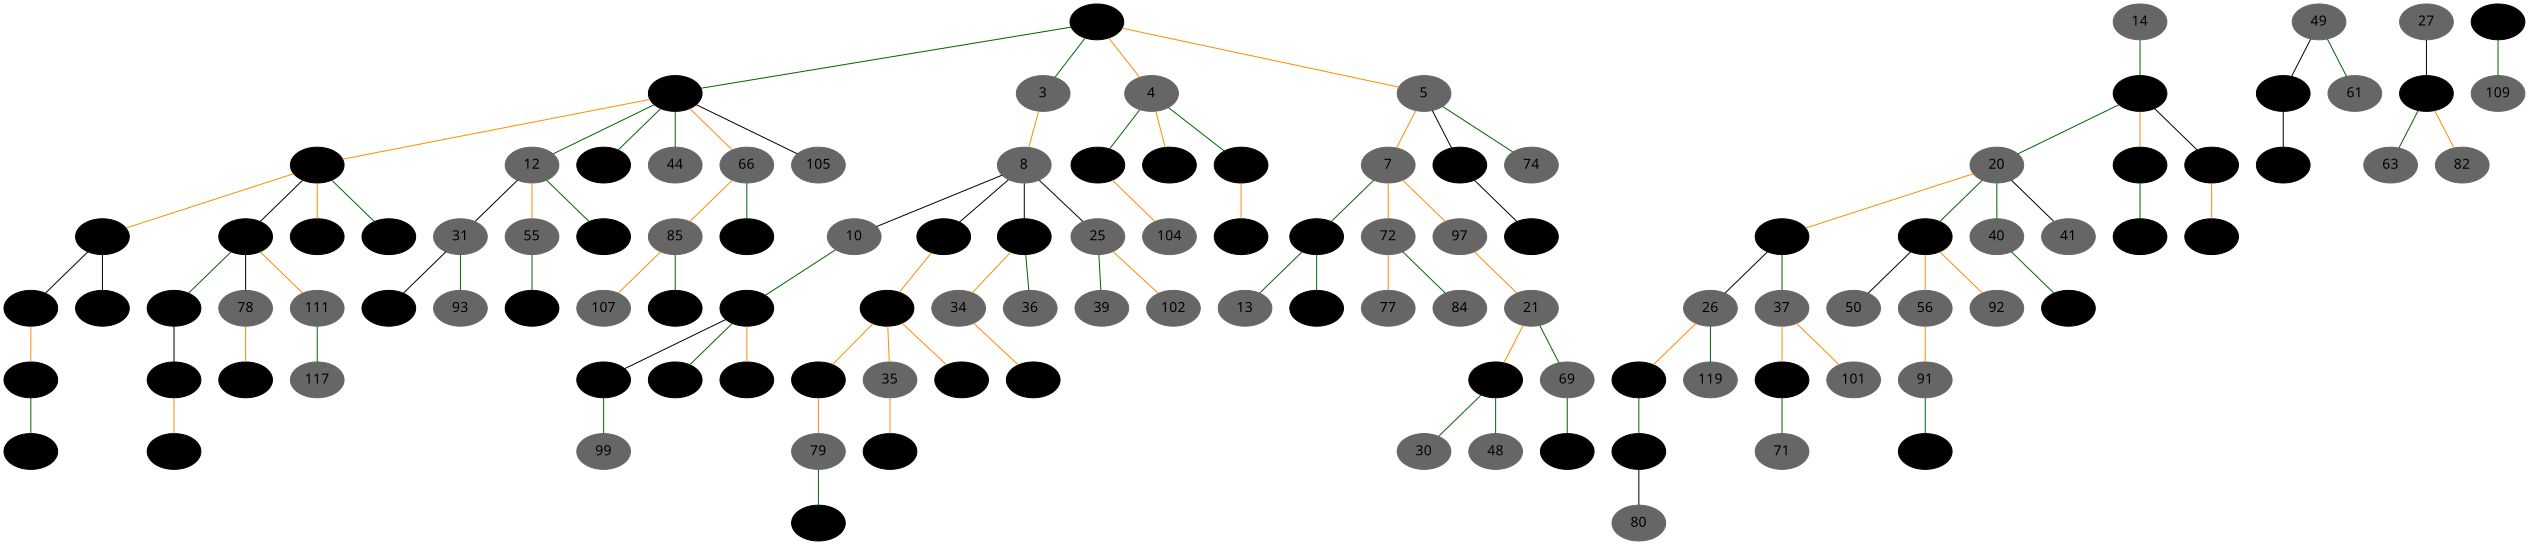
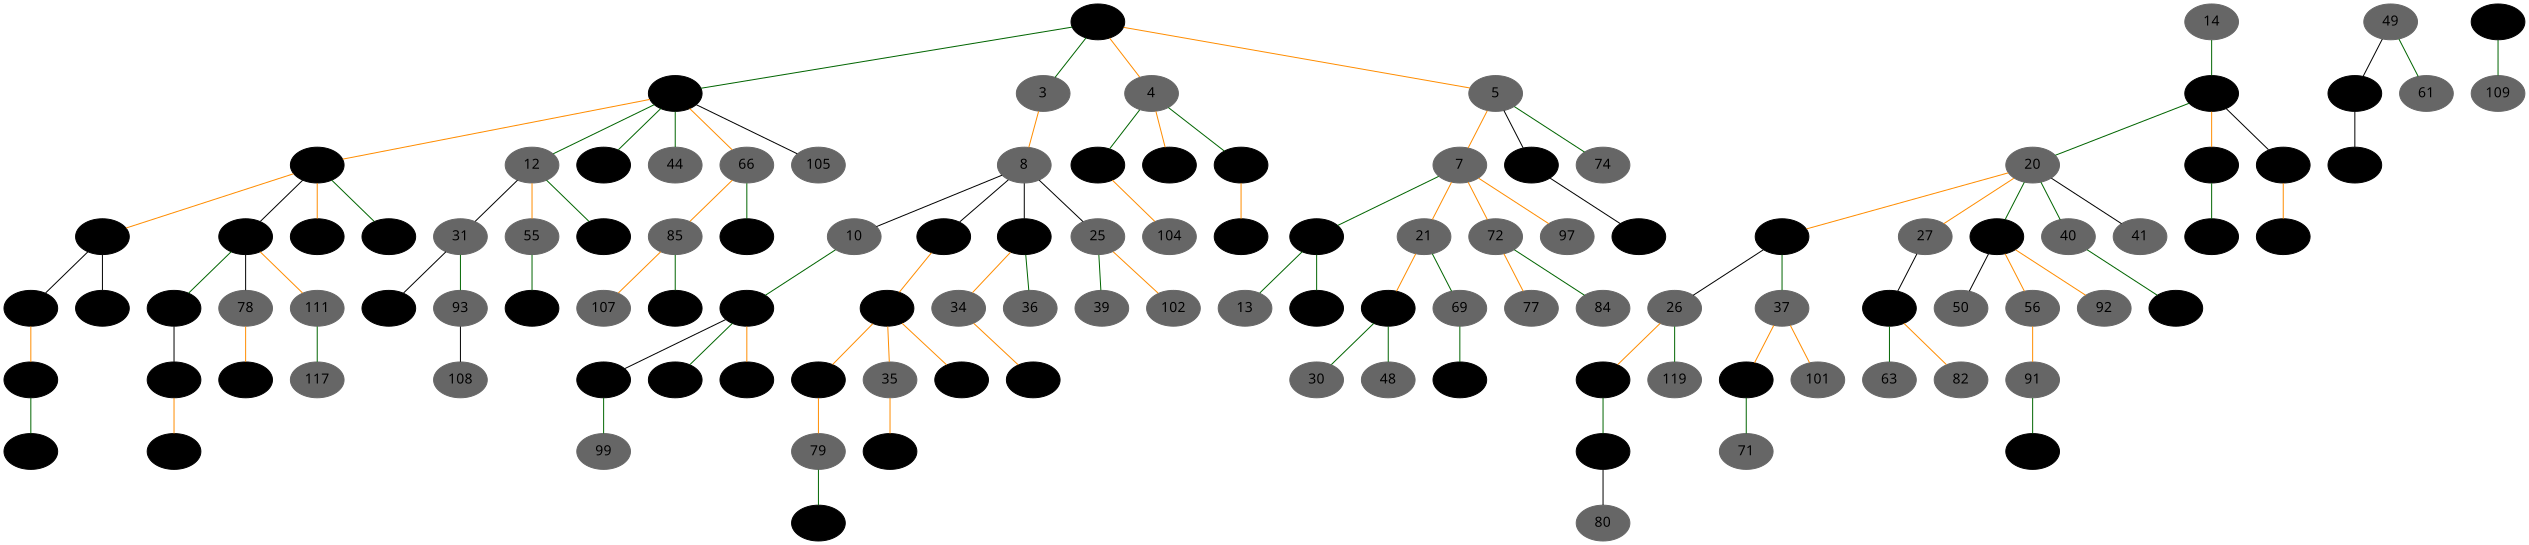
edge "20" -- "27": added
edge "97" -- "21": now "7" -- "21"
node "108": added
